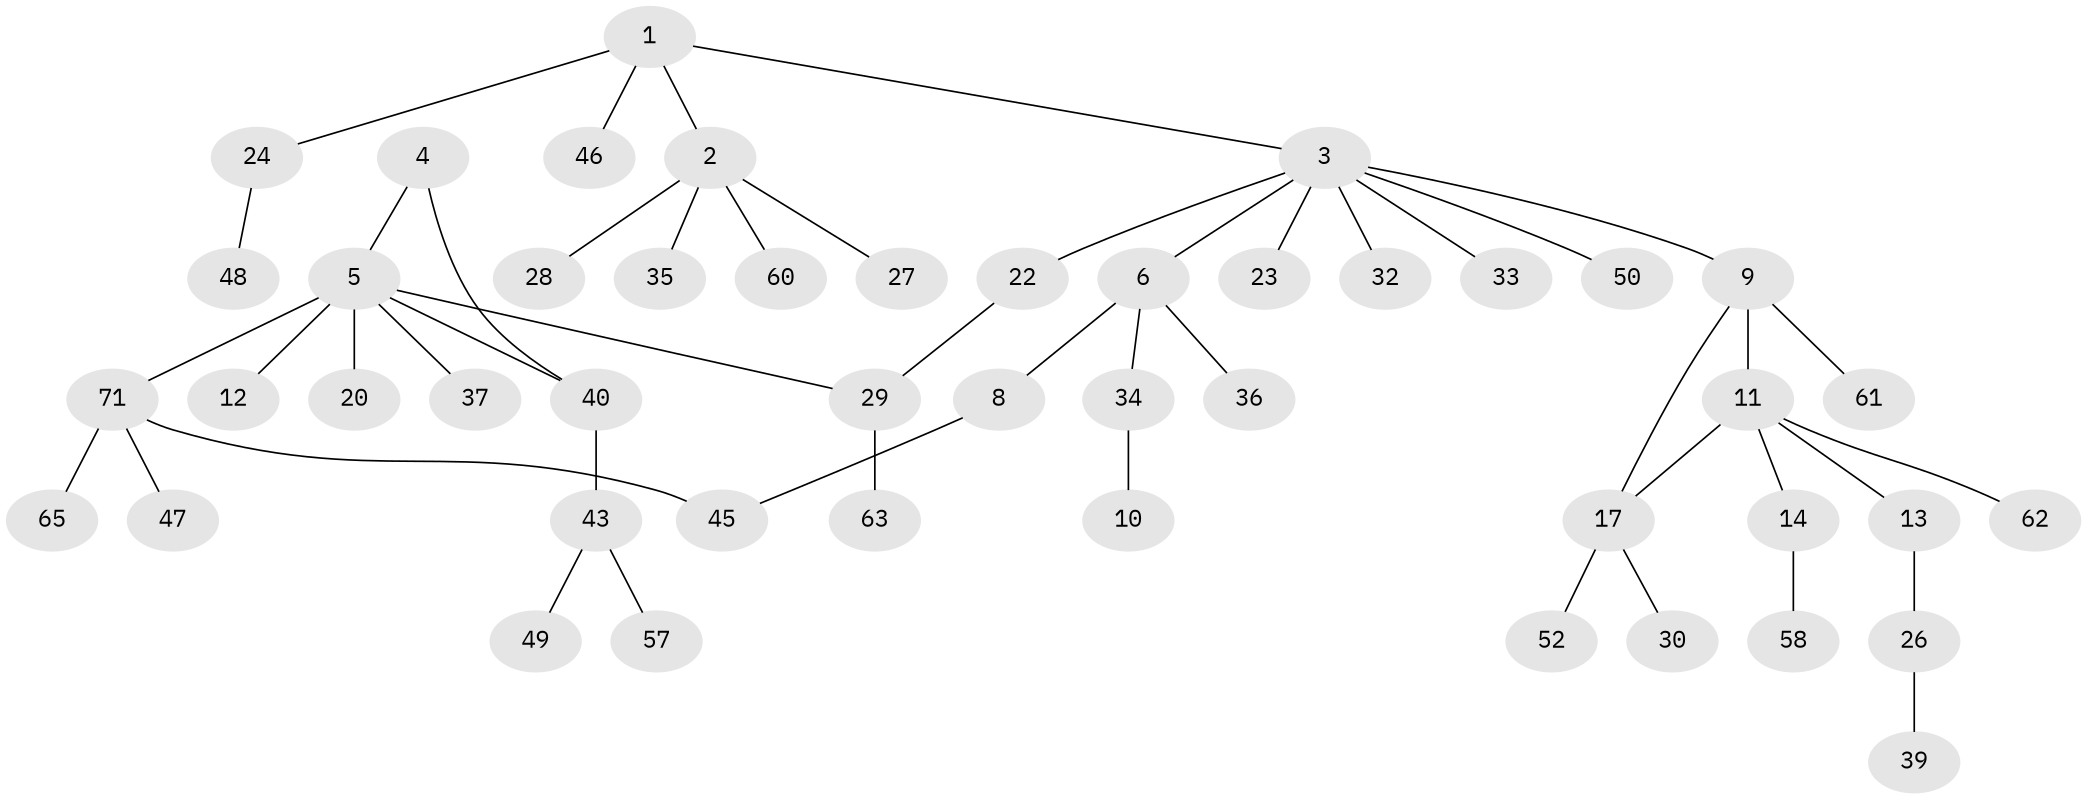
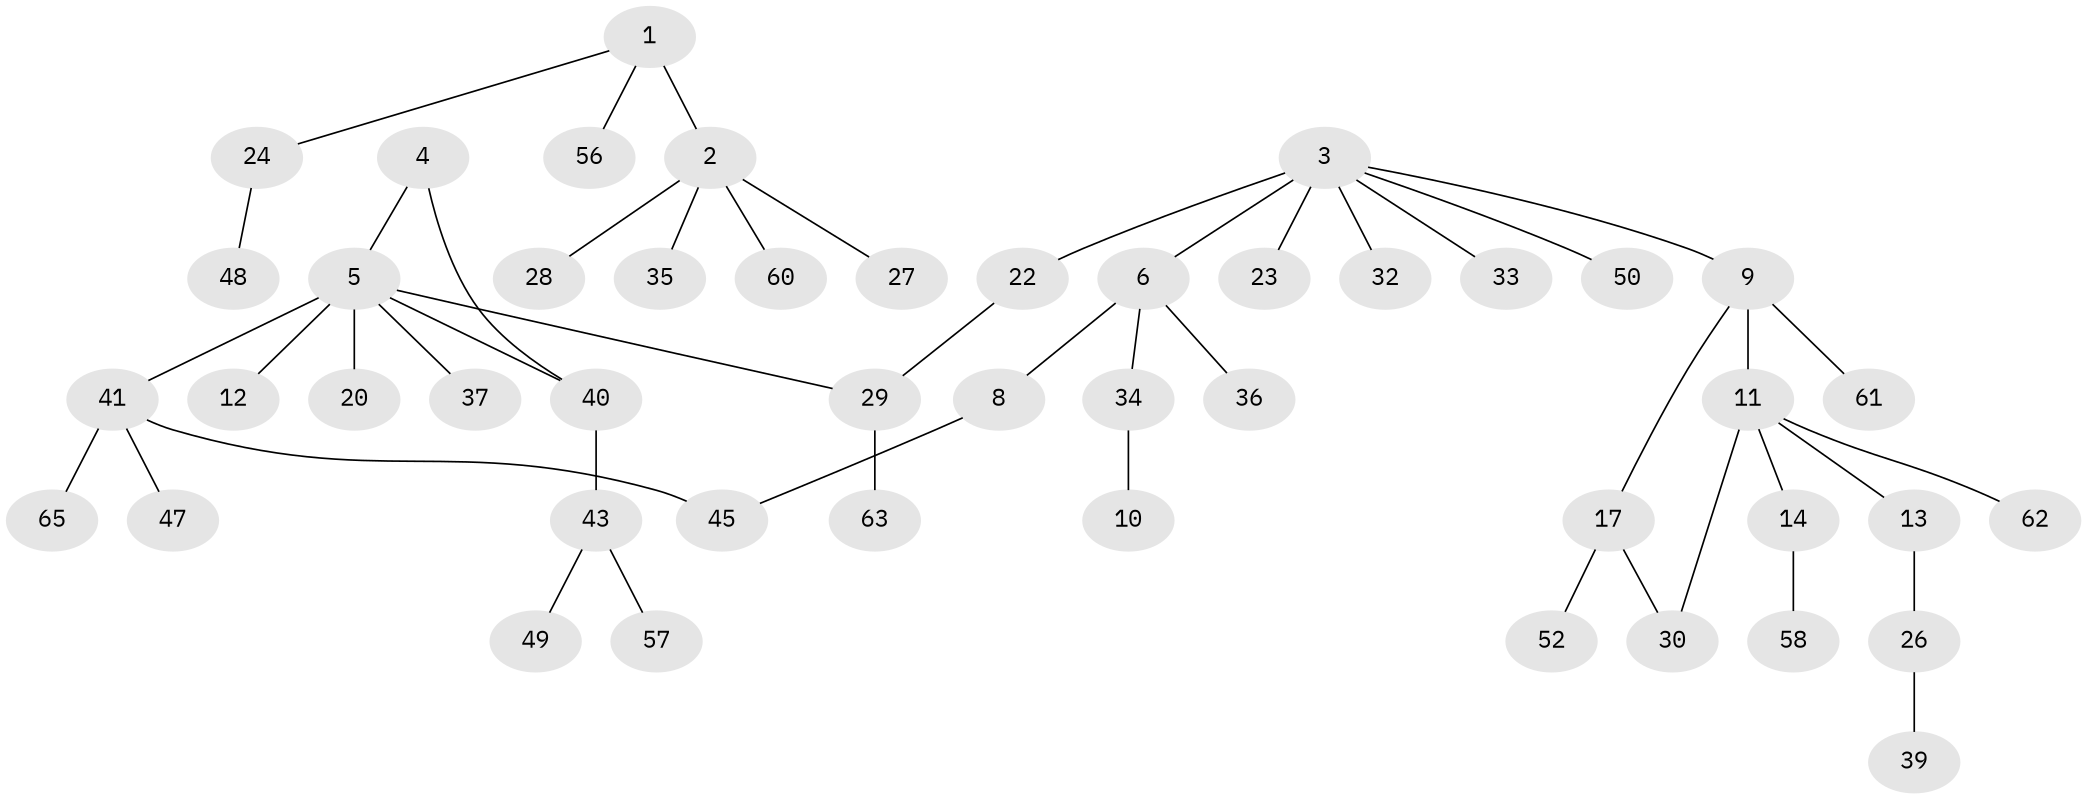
edge "1" -- "3": removed
node "46": label "46" -> "56"
node "71": label "71" -> "41"
edge "11" -- "17": now "11" -- "30"
